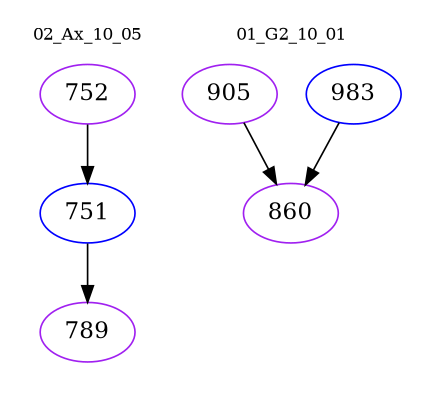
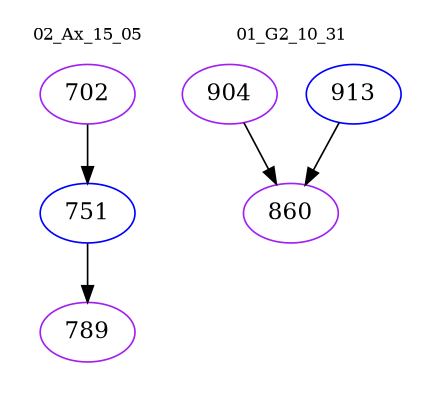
cluster "02_Ax_10_05": label "02_Ax_10_05" -> "02_Ax_15_05"
cluster "01_G2_10_01": label "01_G2_10_01" -> "01_G2_10_31"
node "752": label "752" -> "702"
node "905": label "905" -> "904"
node "983": label "983" -> "913"
